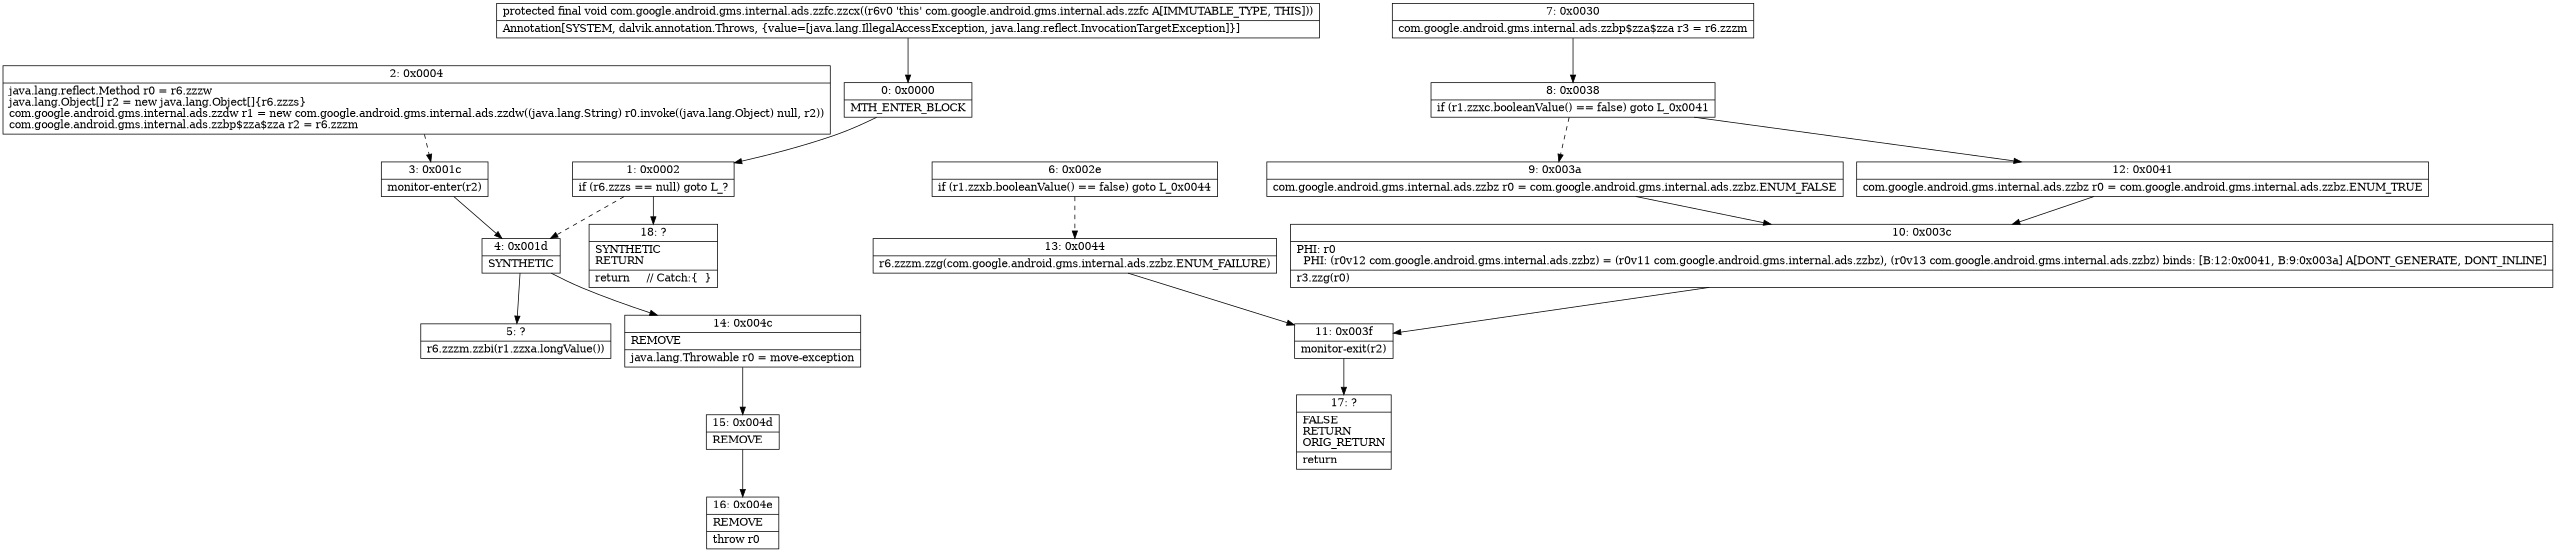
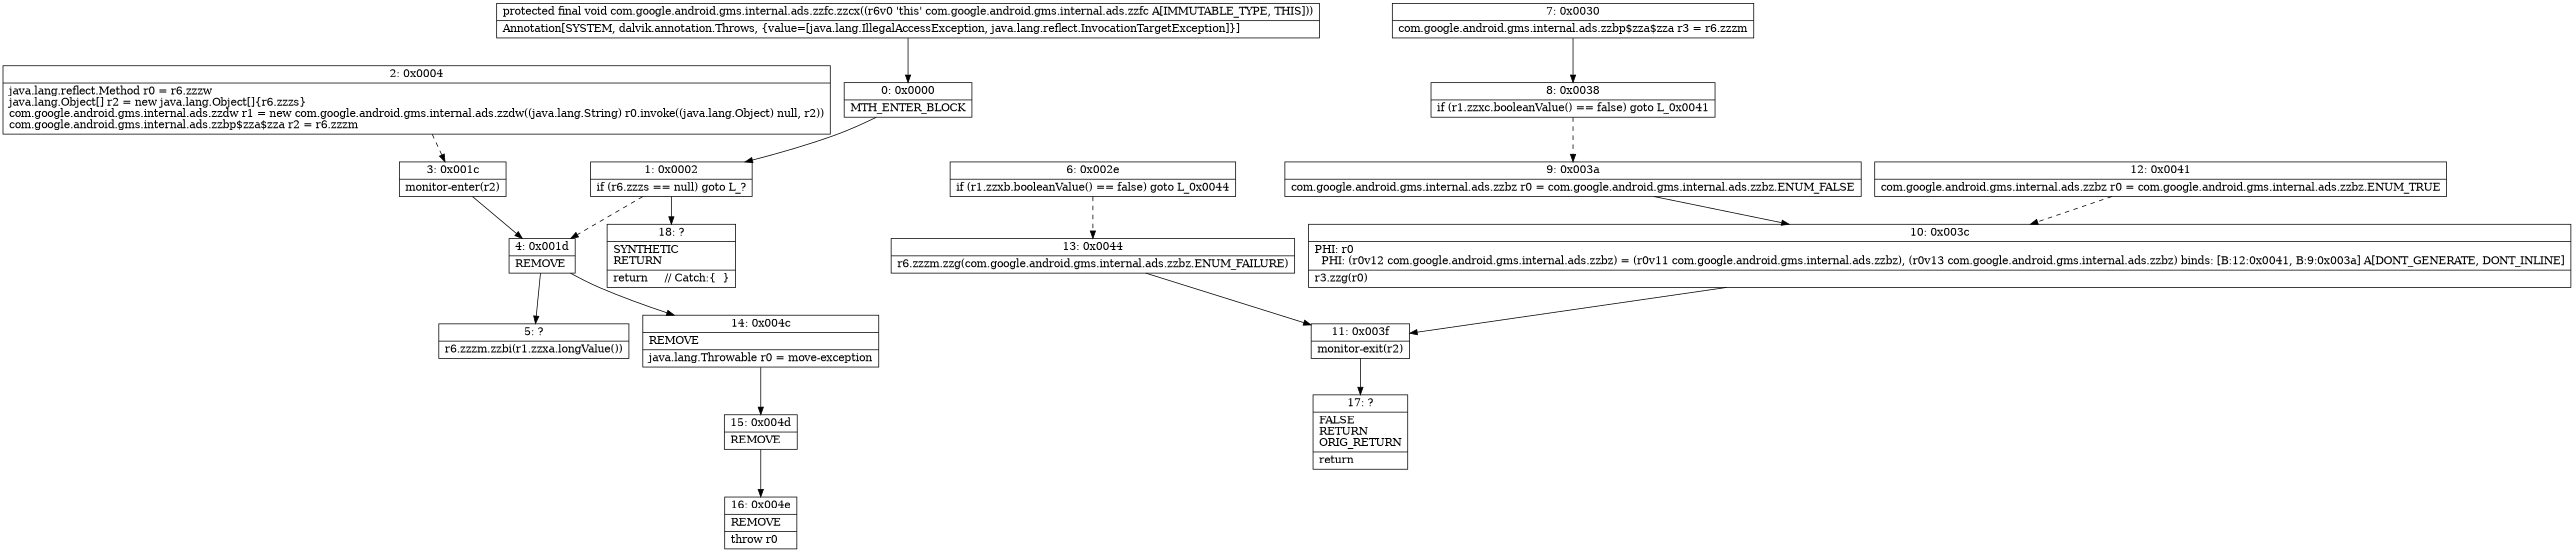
edge "8: 0x0038" -> "12: 0x0041": removed
edge "12: 0x0041" -> "10: 0x003c": style solid -> dashed
node "4: 0x001d": text "SYNTHETIC" -> "REMOVE"
